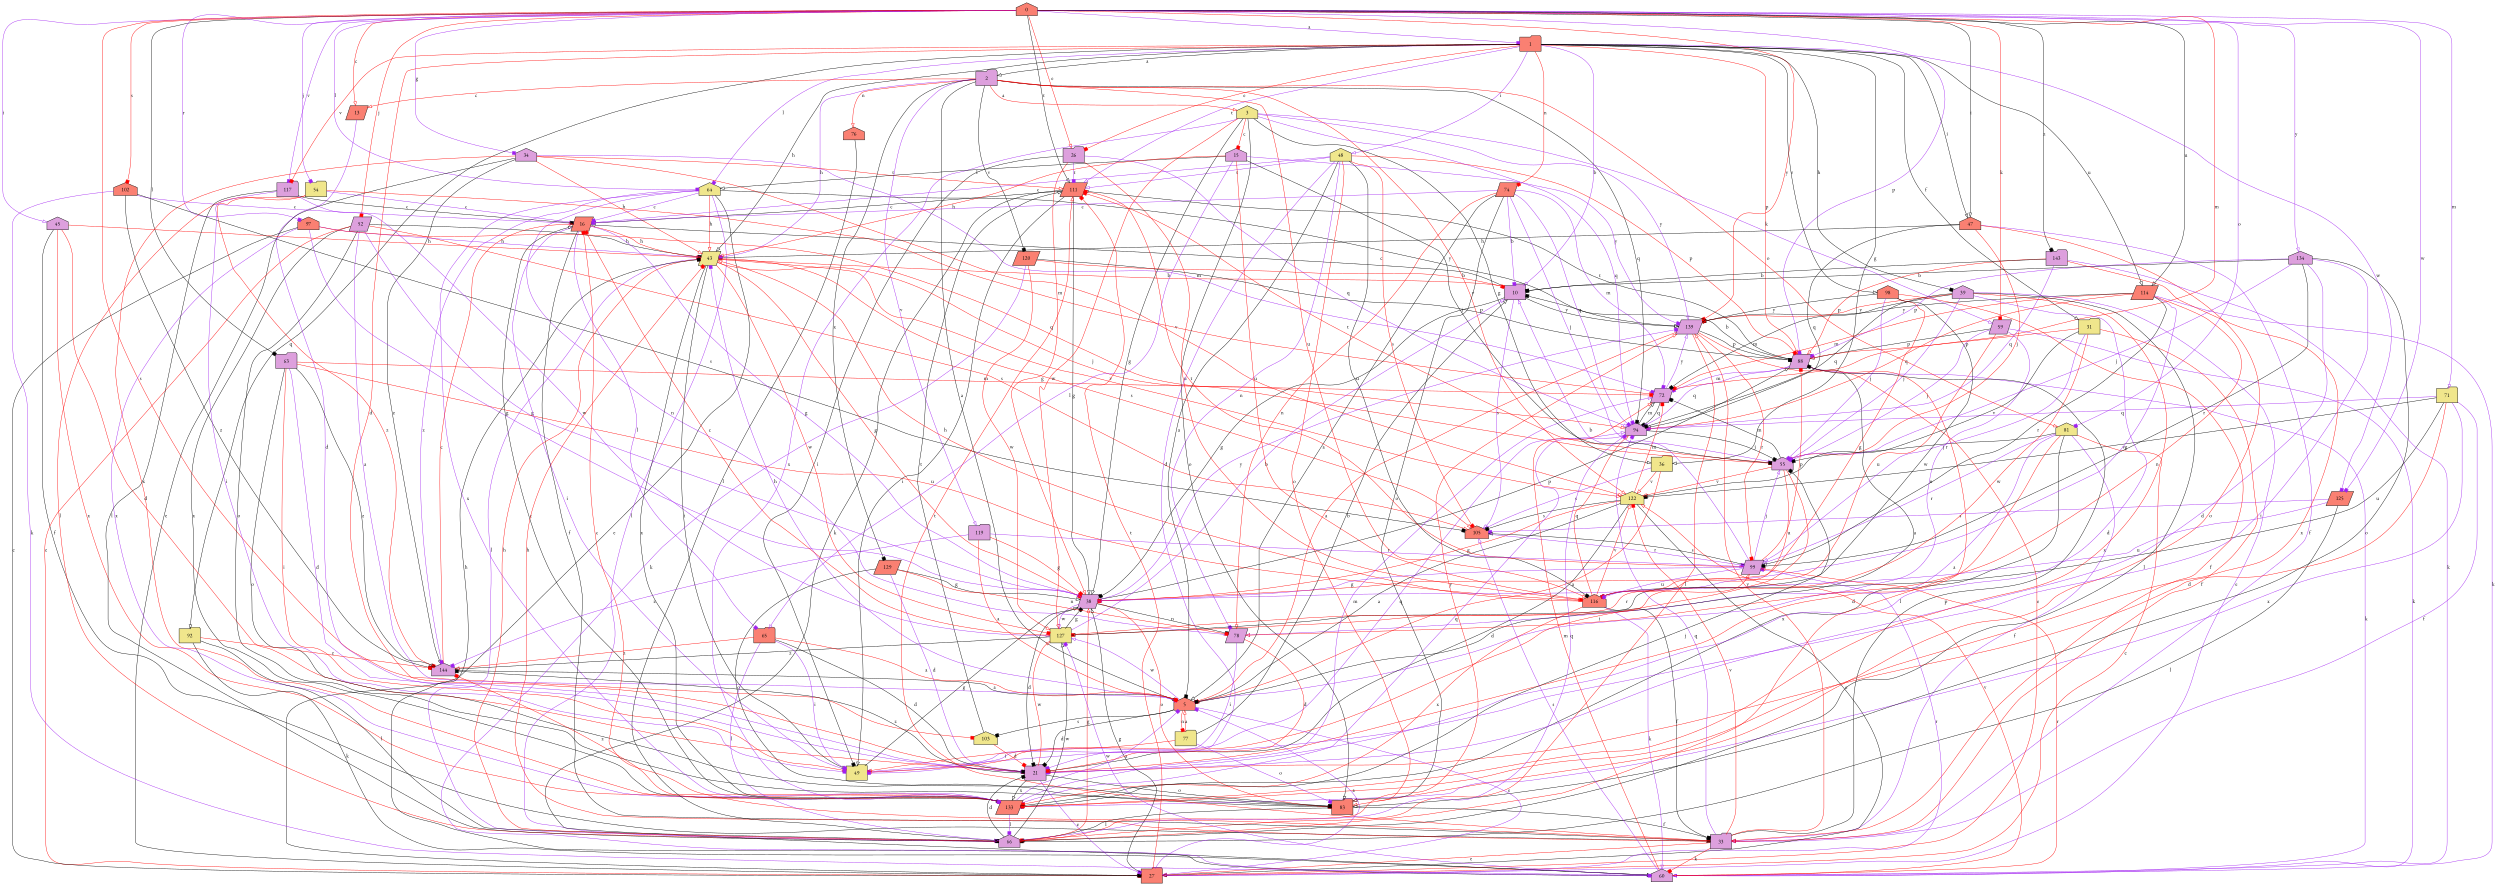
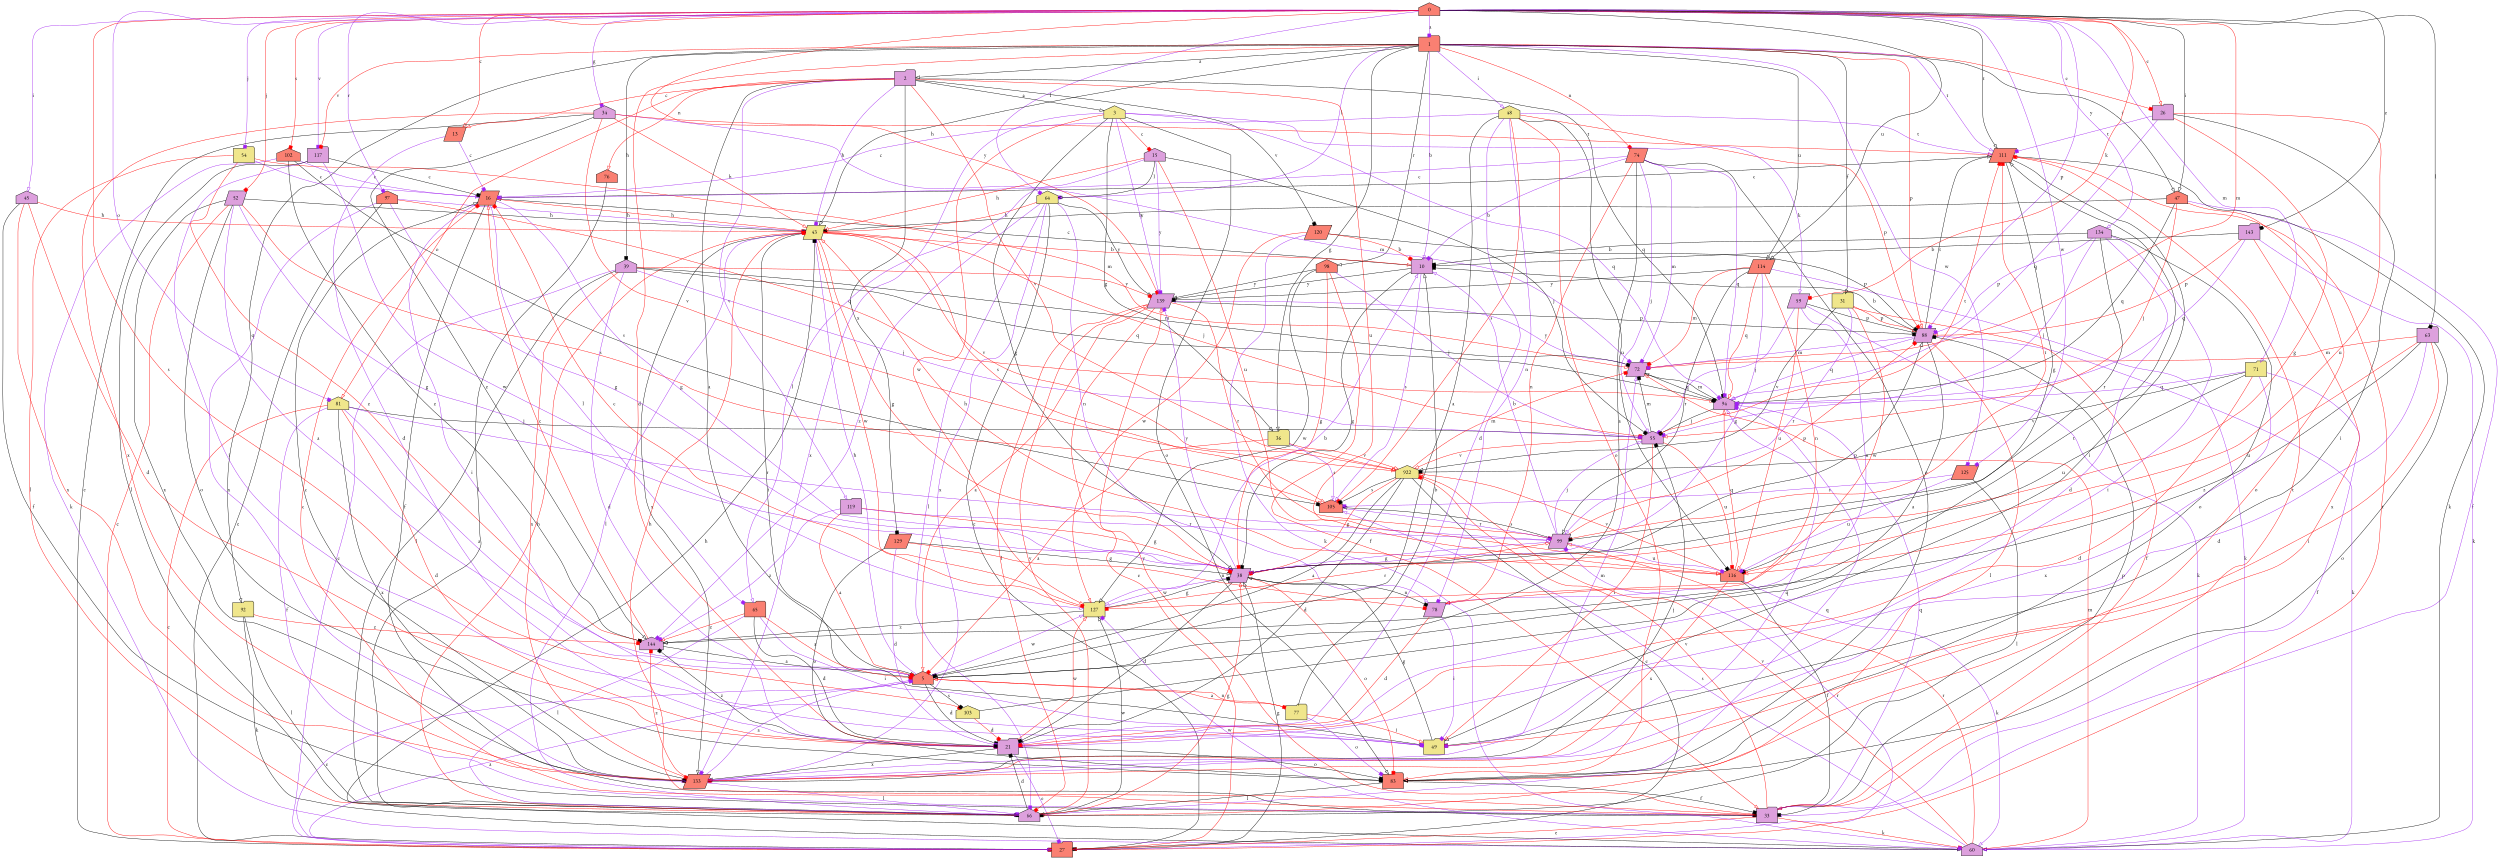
edge "2" -> "3": color red -> black
edge "64" -> "16": now "13" -> "16"
node "122": label "122" -> "922"
edge "49" -> "94": removed, label "q"
